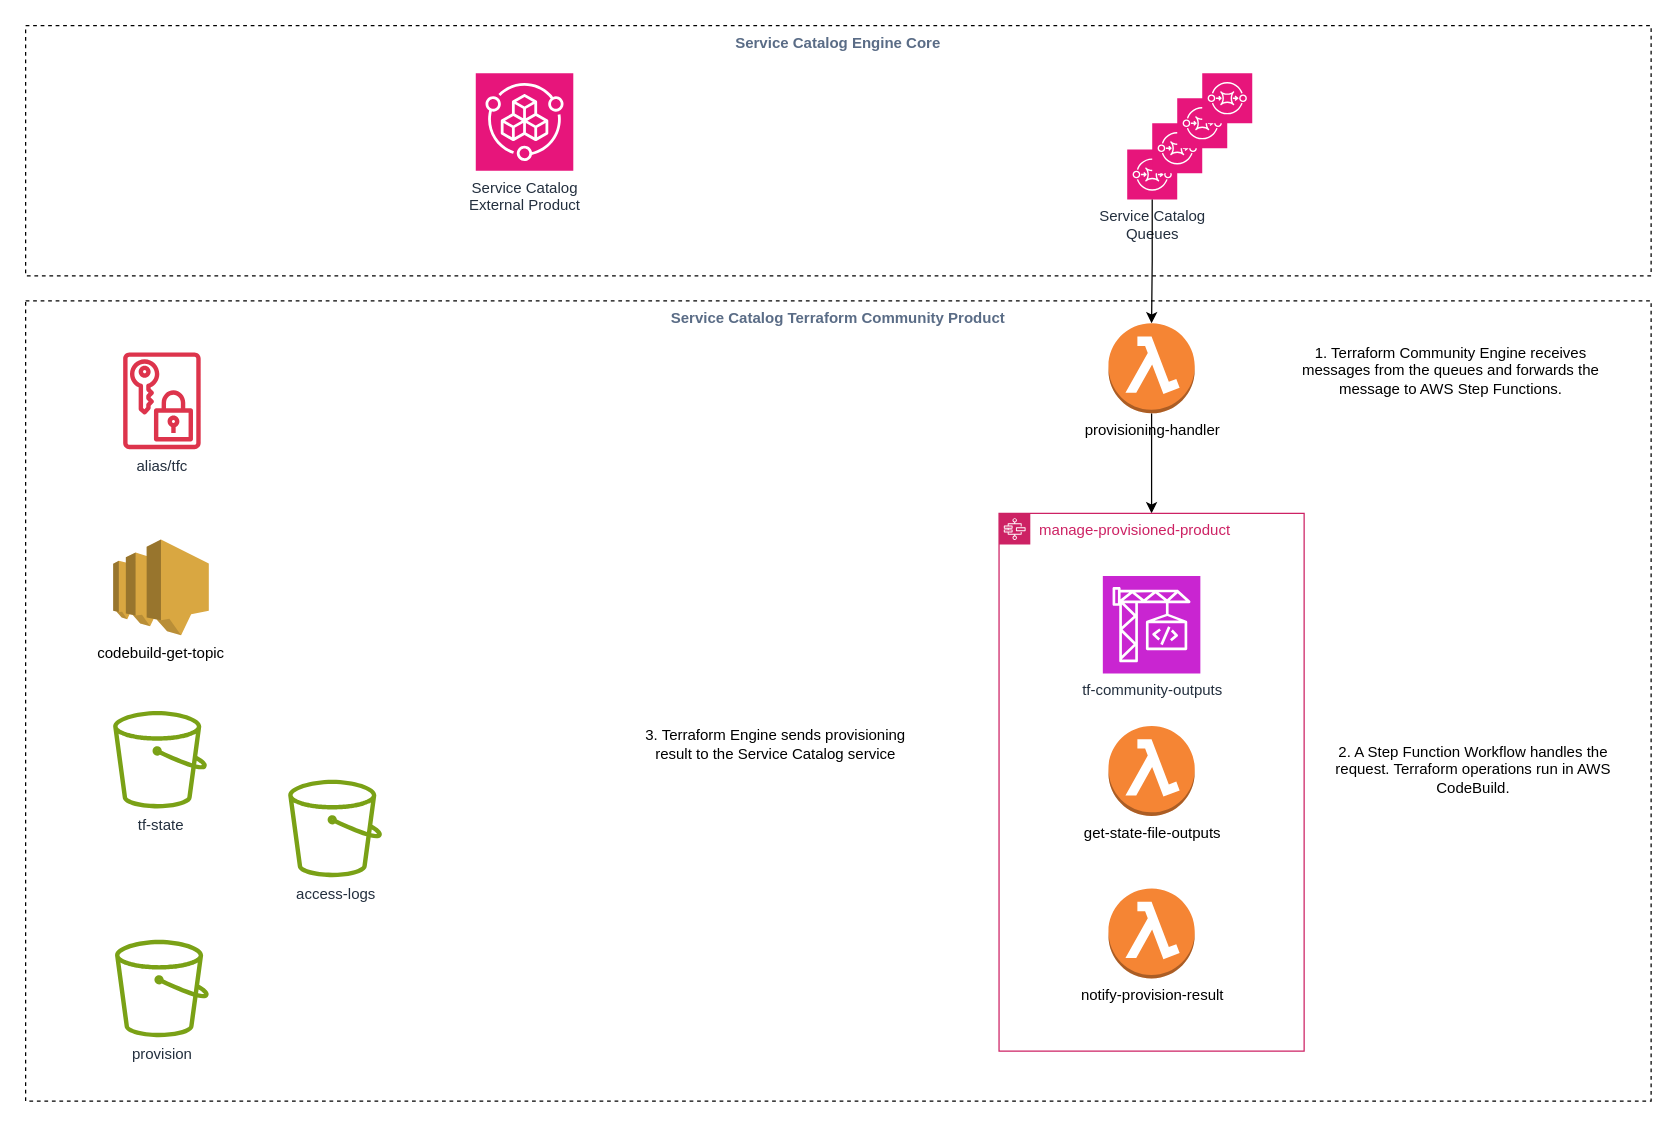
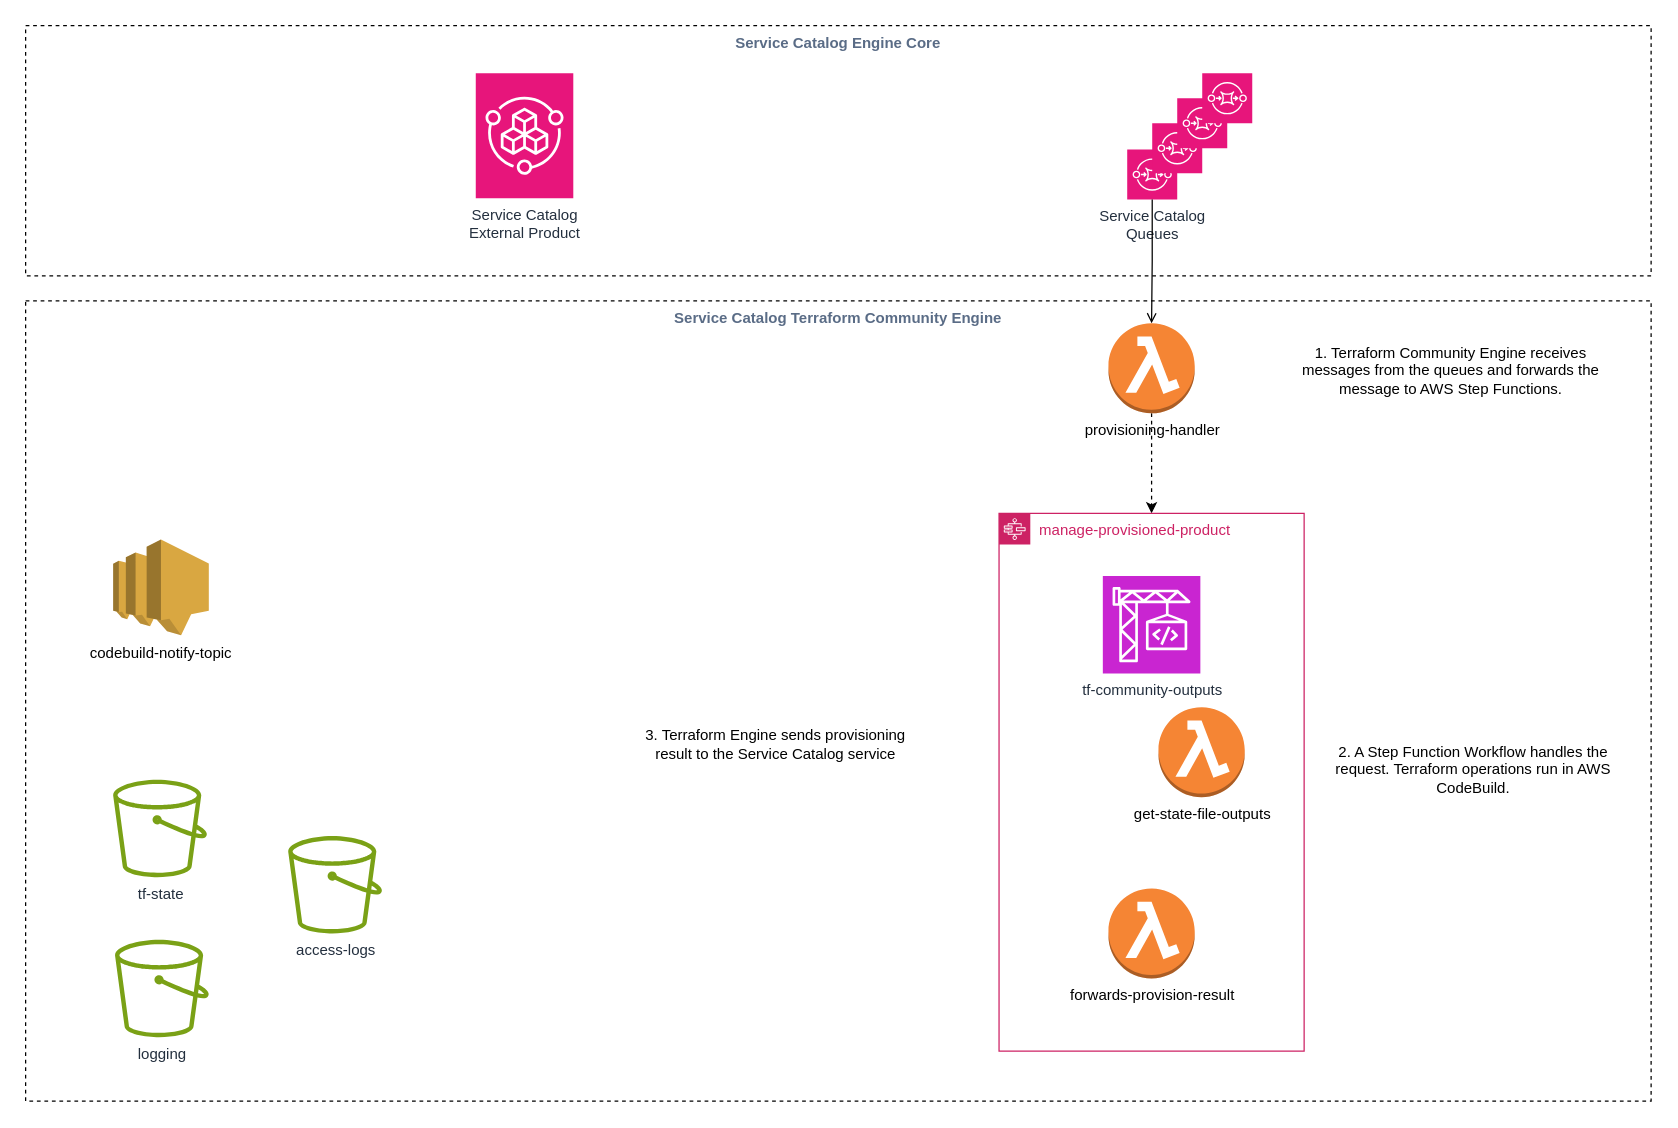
node "Service Catalog External Product": size 98x98 -> 98x125
edge "Service Catalog Queues" -> "provisioning-handler": arrowhead classic -> open
node "Service Catalog Terraform Community Product": label "Service Catalog Terraform Community Product" -> "Service Catalog Terraform Community Engine"
node "alias/tfc": removed
edge "provisioning-handler" -> "manage-provisioned-product": style solid -> dashed
node "codebuild-get-topic": label "codebuild-get-topic" -> "codebuild-notify-topic"
node "tf-state": moved (160, 759) -> (160, 828)
node "get-state-file-outputs": moved (1151, 771) -> (1201, 752)
node "access-logs": moved (335, 828) -> (335, 884)
node "notify-provision-result": label "notify-provision-result" -> "forwards-provision-result"
node "provision": label "provision" -> "logging"
